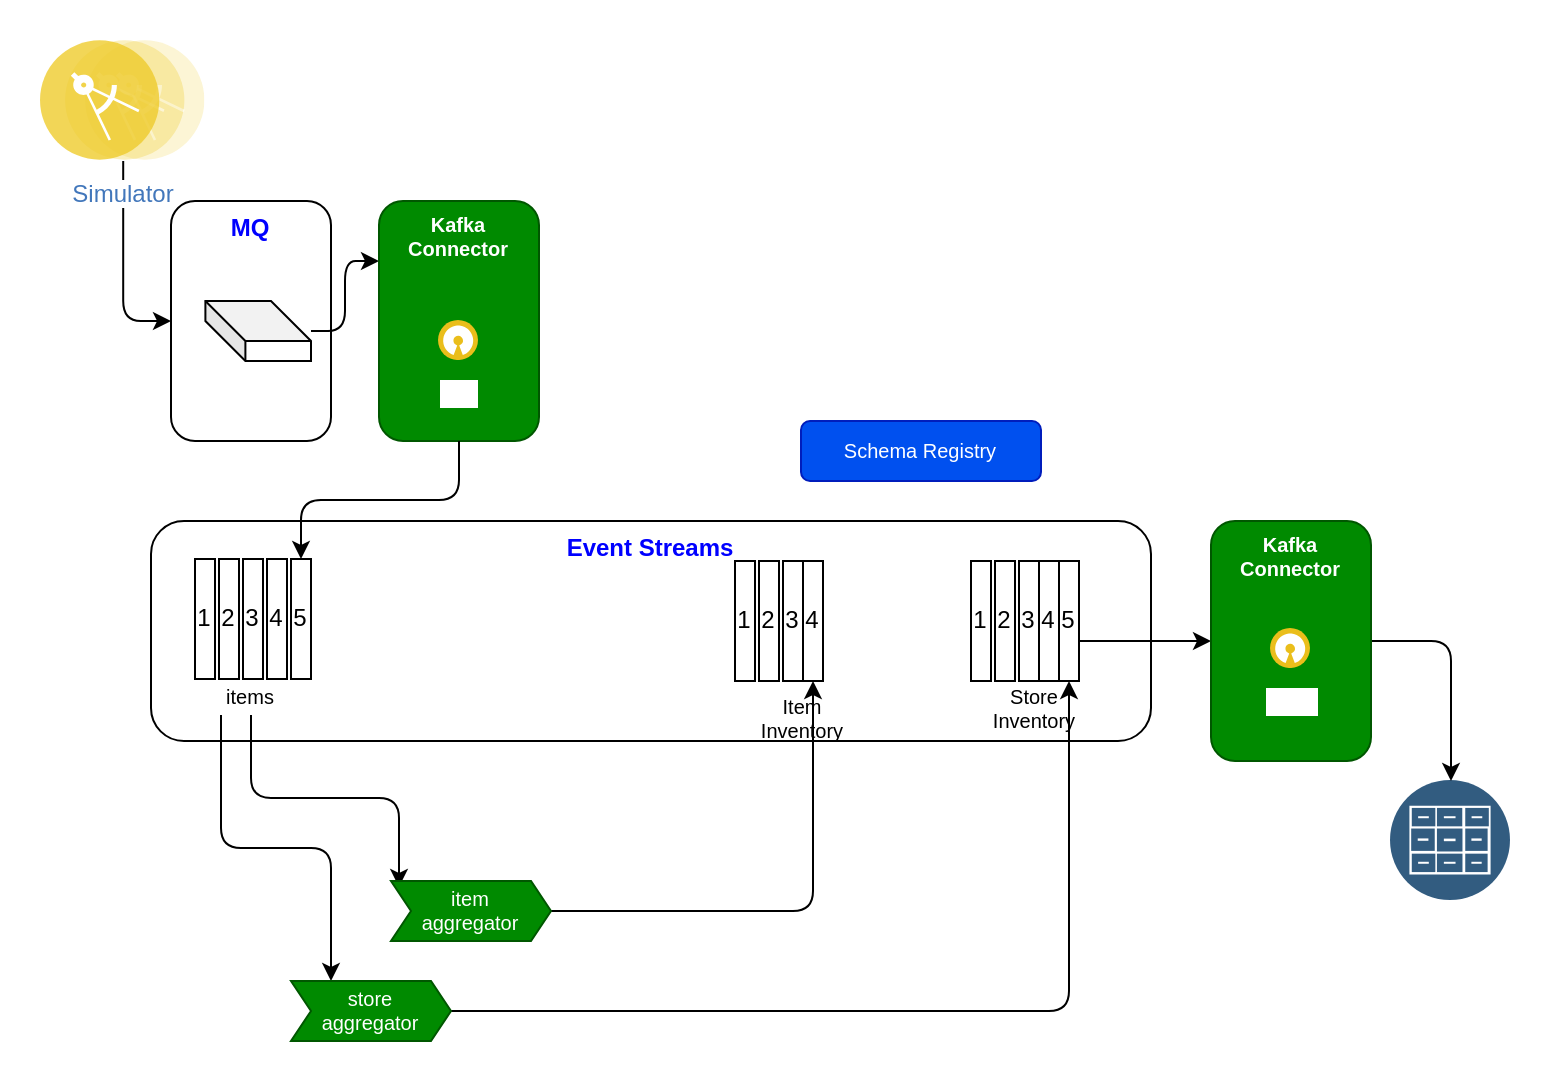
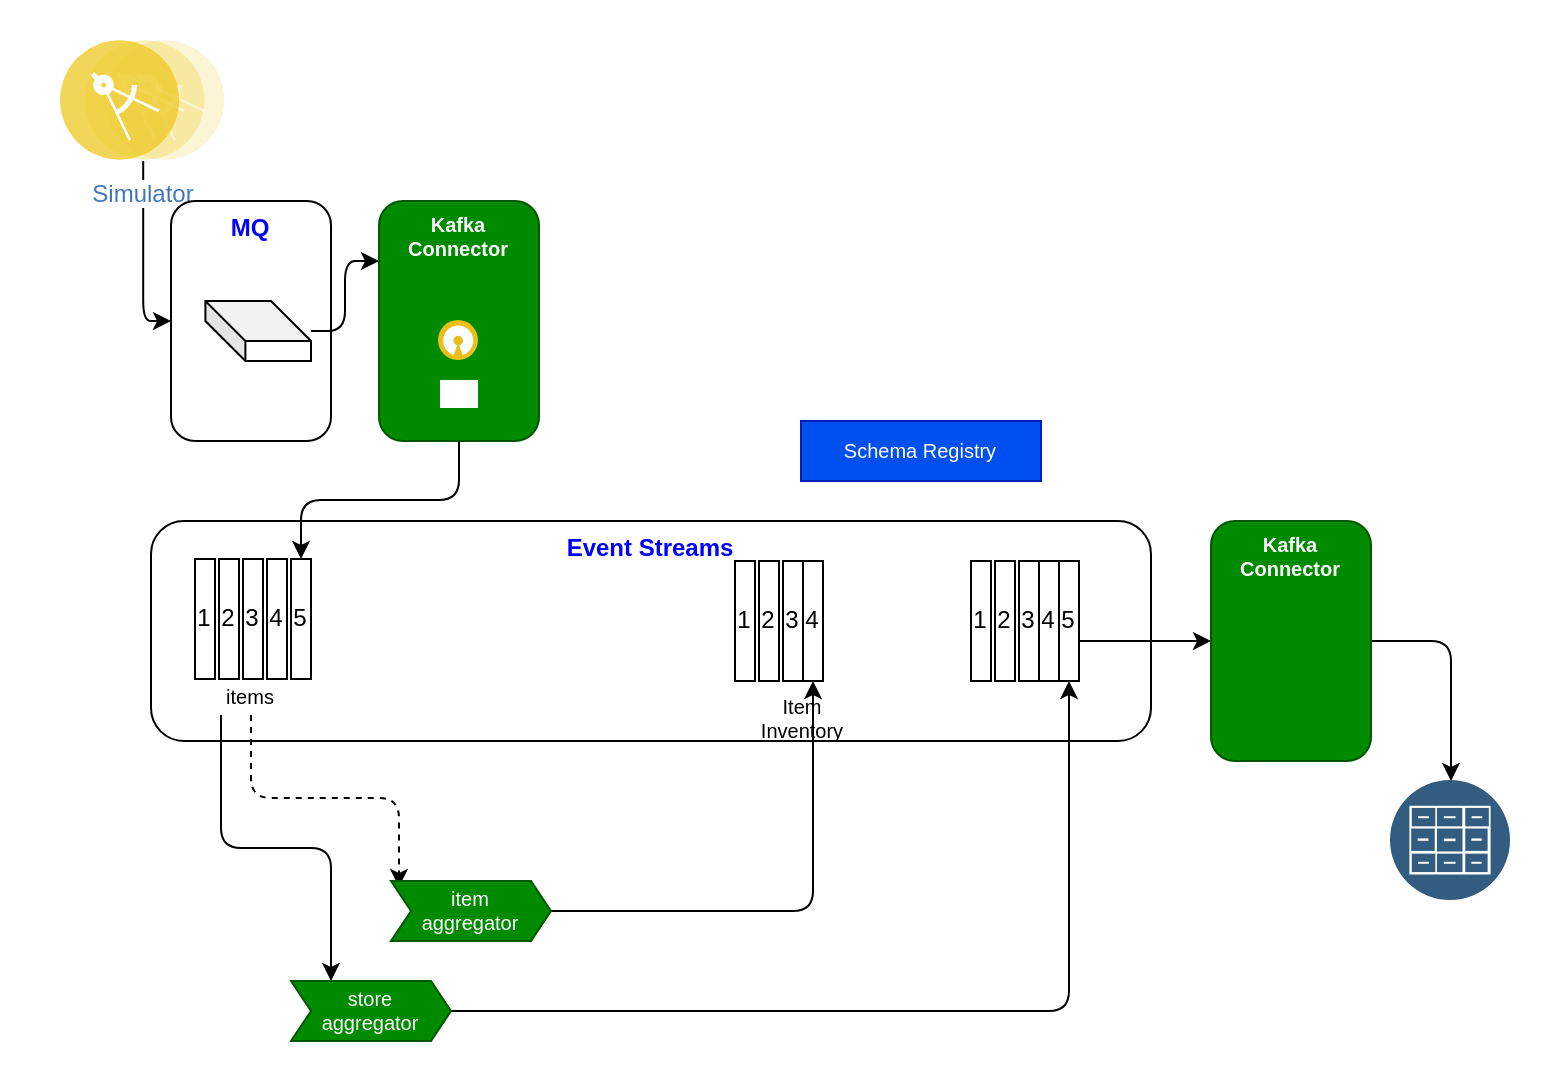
node "Simulator": moved (123, 101) -> (143, 101)
node "Schema Registry": shape rounded rectangle -> rectangle
node "COS": removed
node "Store Inventory": removed
edge "items" -> "item aggregator": style solid -> dashed
